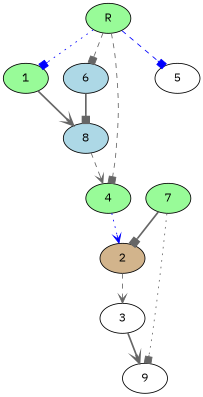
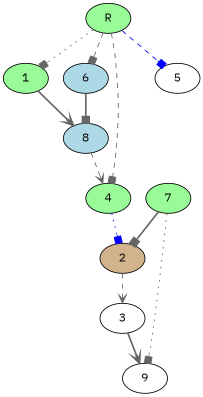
edge "R" -> "1": color blue -> gray40
edge "4" -> "2": arrowhead vee -> box
